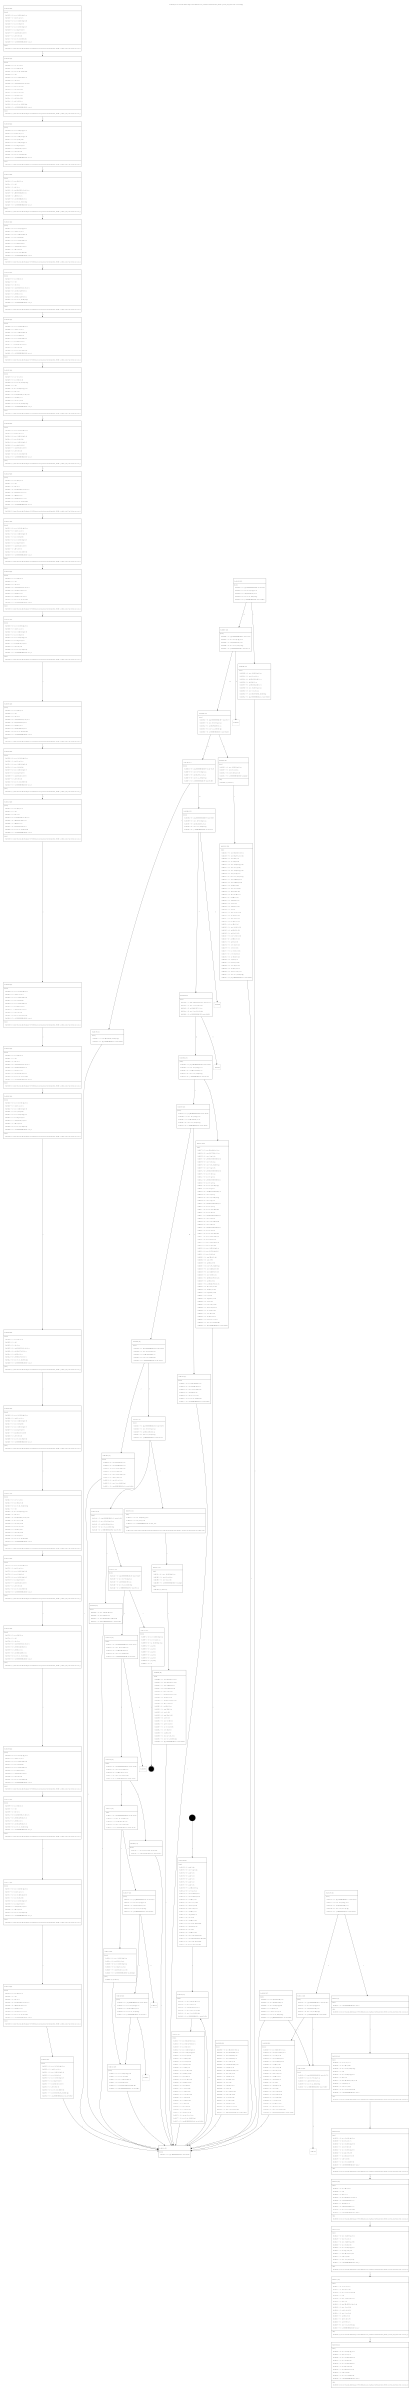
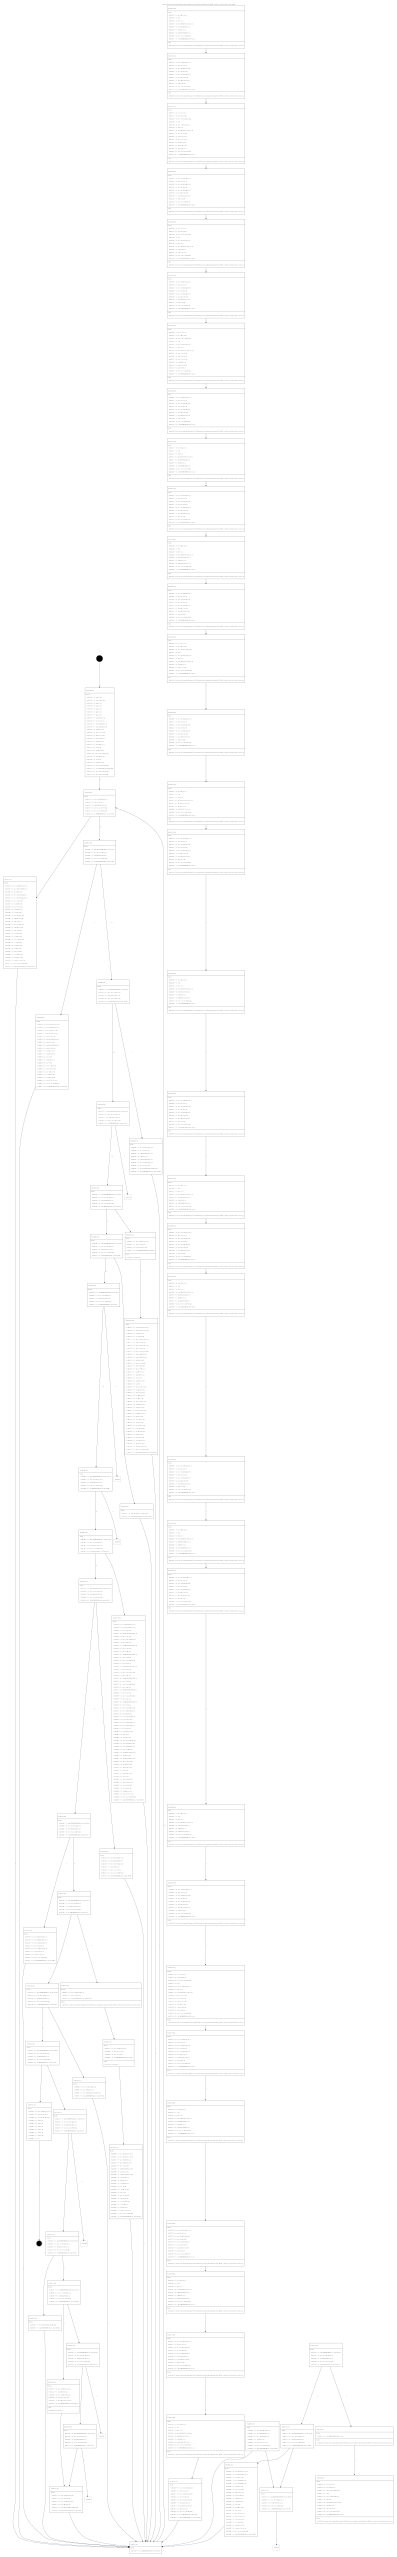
node "0x40232d [44]": added
node "0x401d07 [25]": added
node "0x402252 [41]": removed
